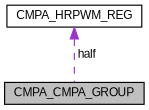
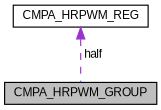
node "CMPA_CMPA_GROUP": label "CMPA_CMPA_GROUP" -> "CMPA_HRPWM_GROUP"
